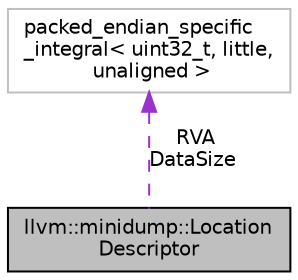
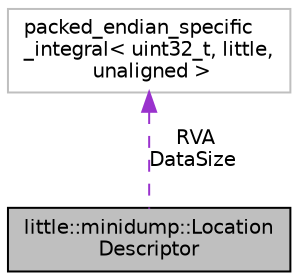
node "llvm::minidump::Location Descriptor": label "llvm::minidump::Location Descriptor" -> "little::minidump::Location Descriptor"
